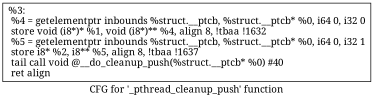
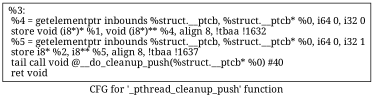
node "%3:": text "ret align" -> "ret void"
